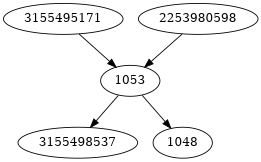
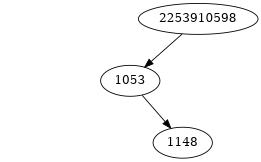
node "3155495171": removed
node "2253980598": label "2253980598" -> "2253910598"
node "3155498537": removed
node "1048": label "1048" -> "1148"
